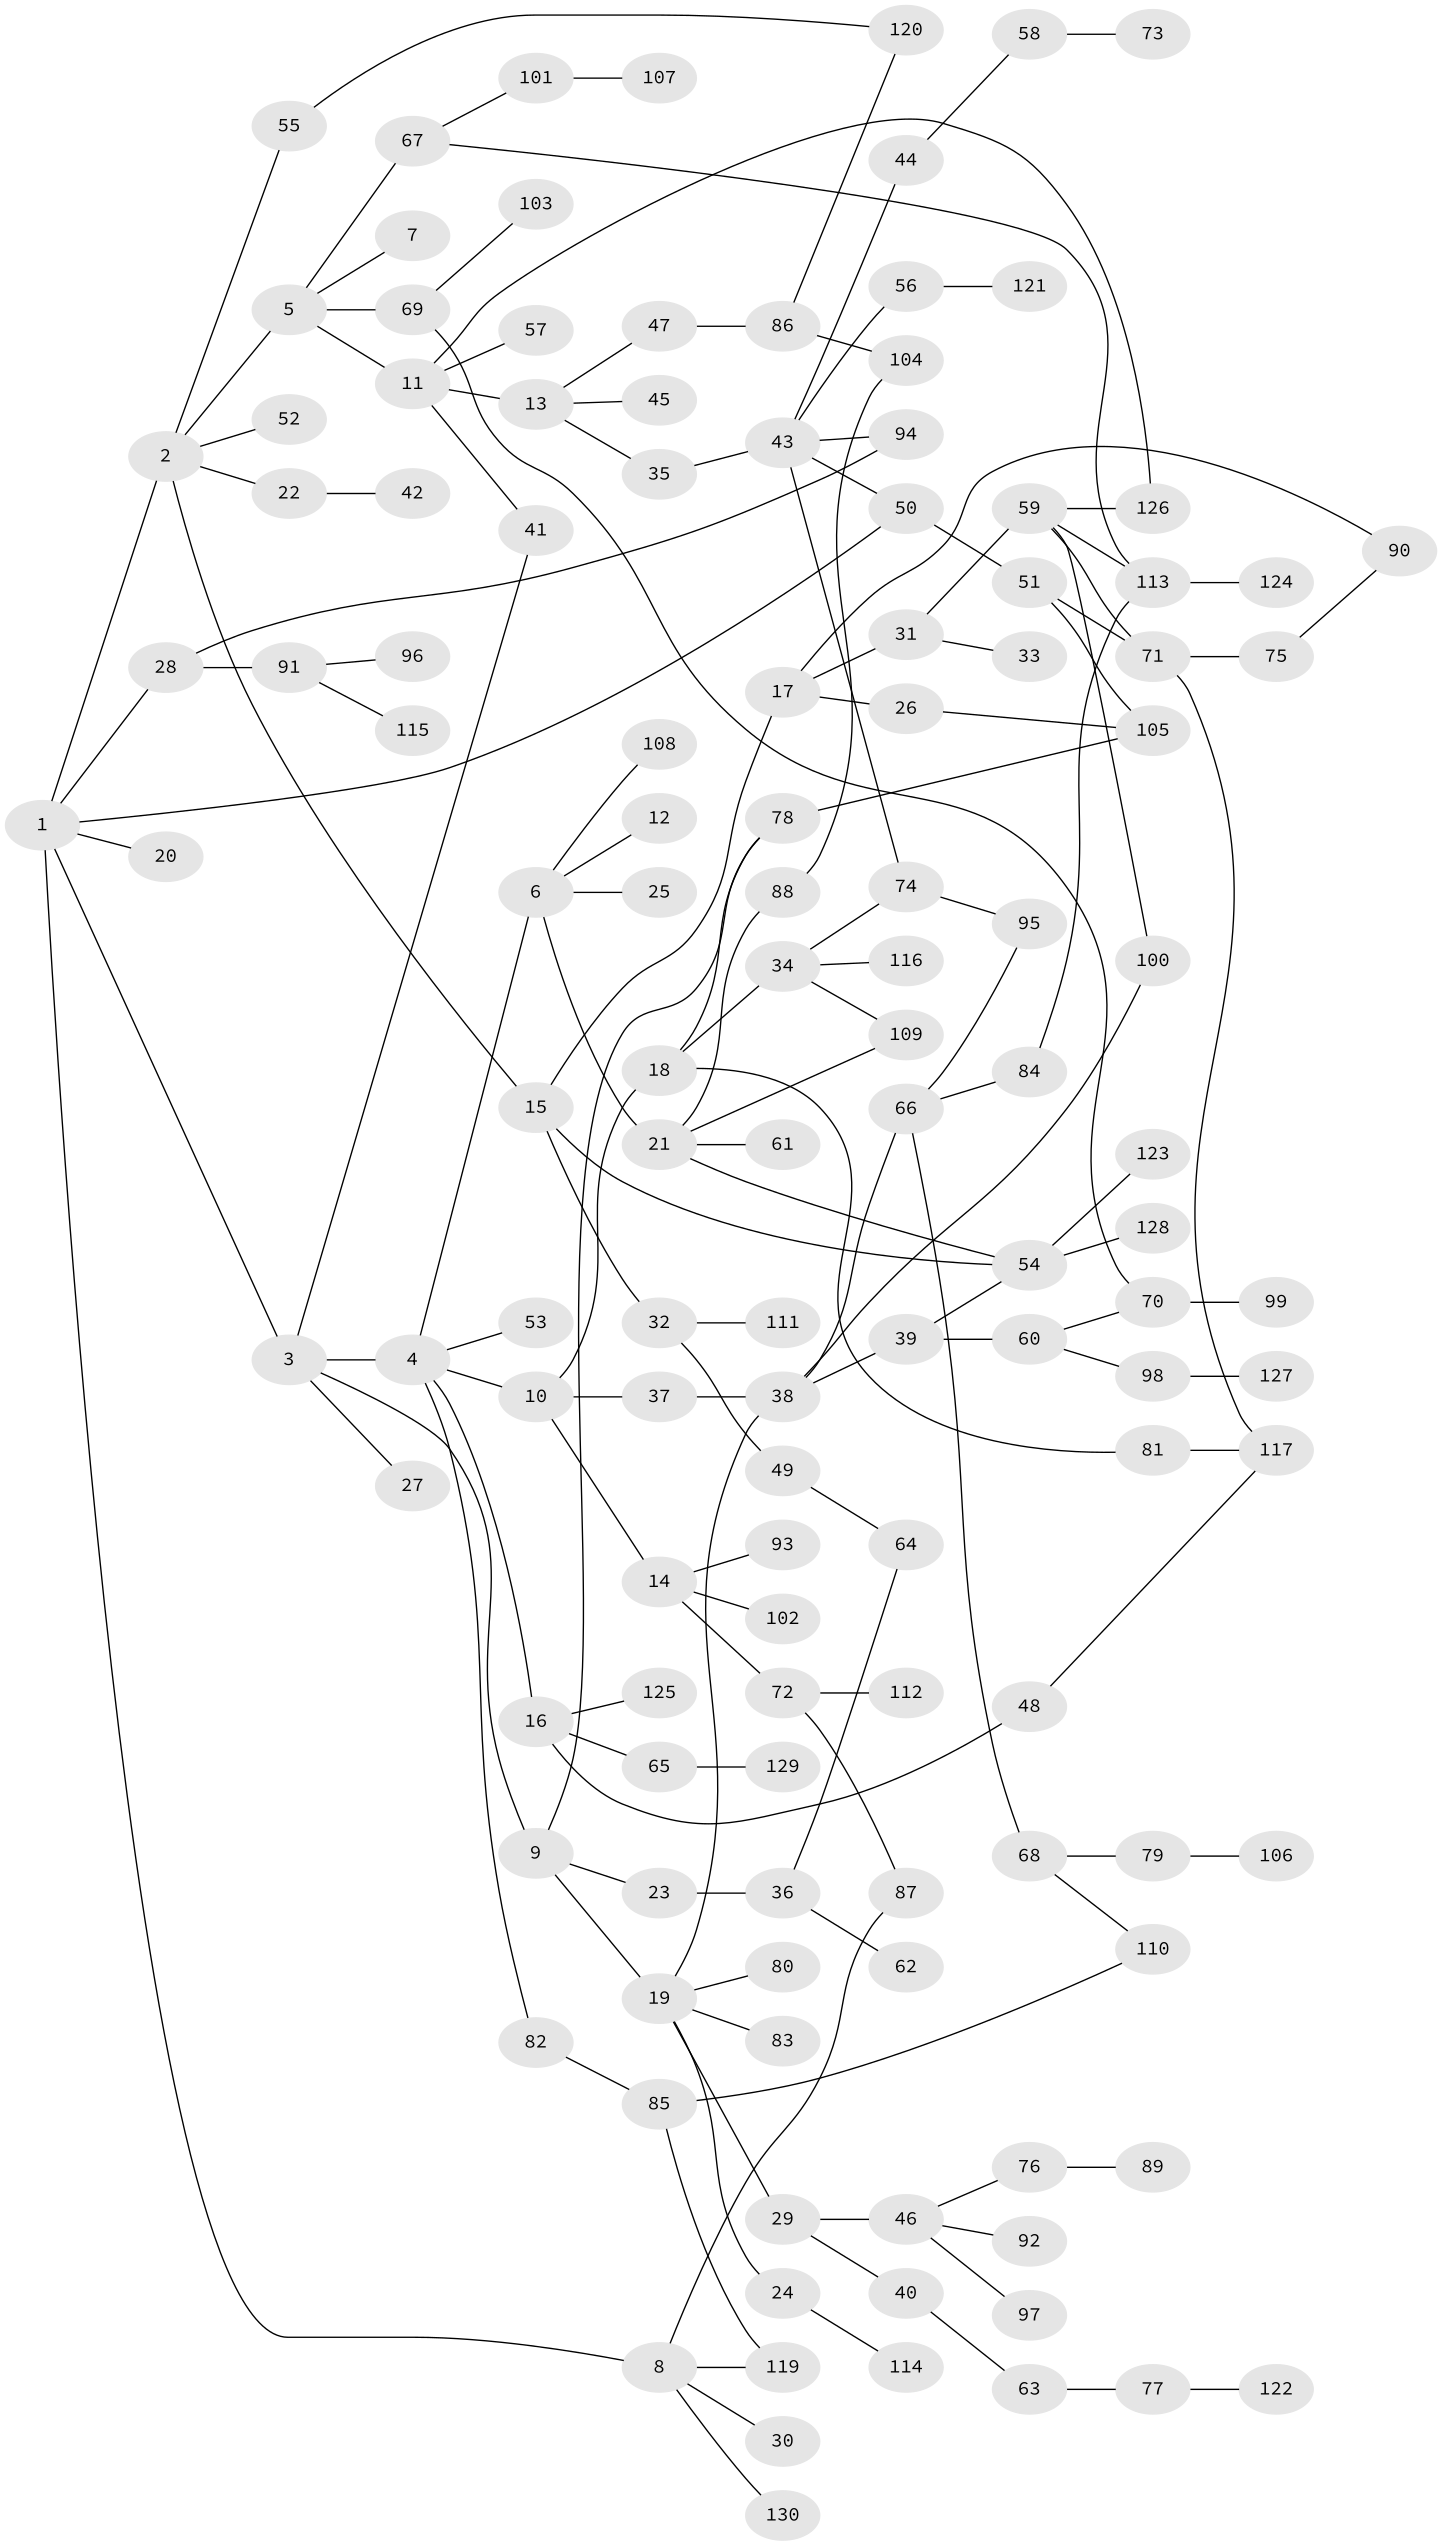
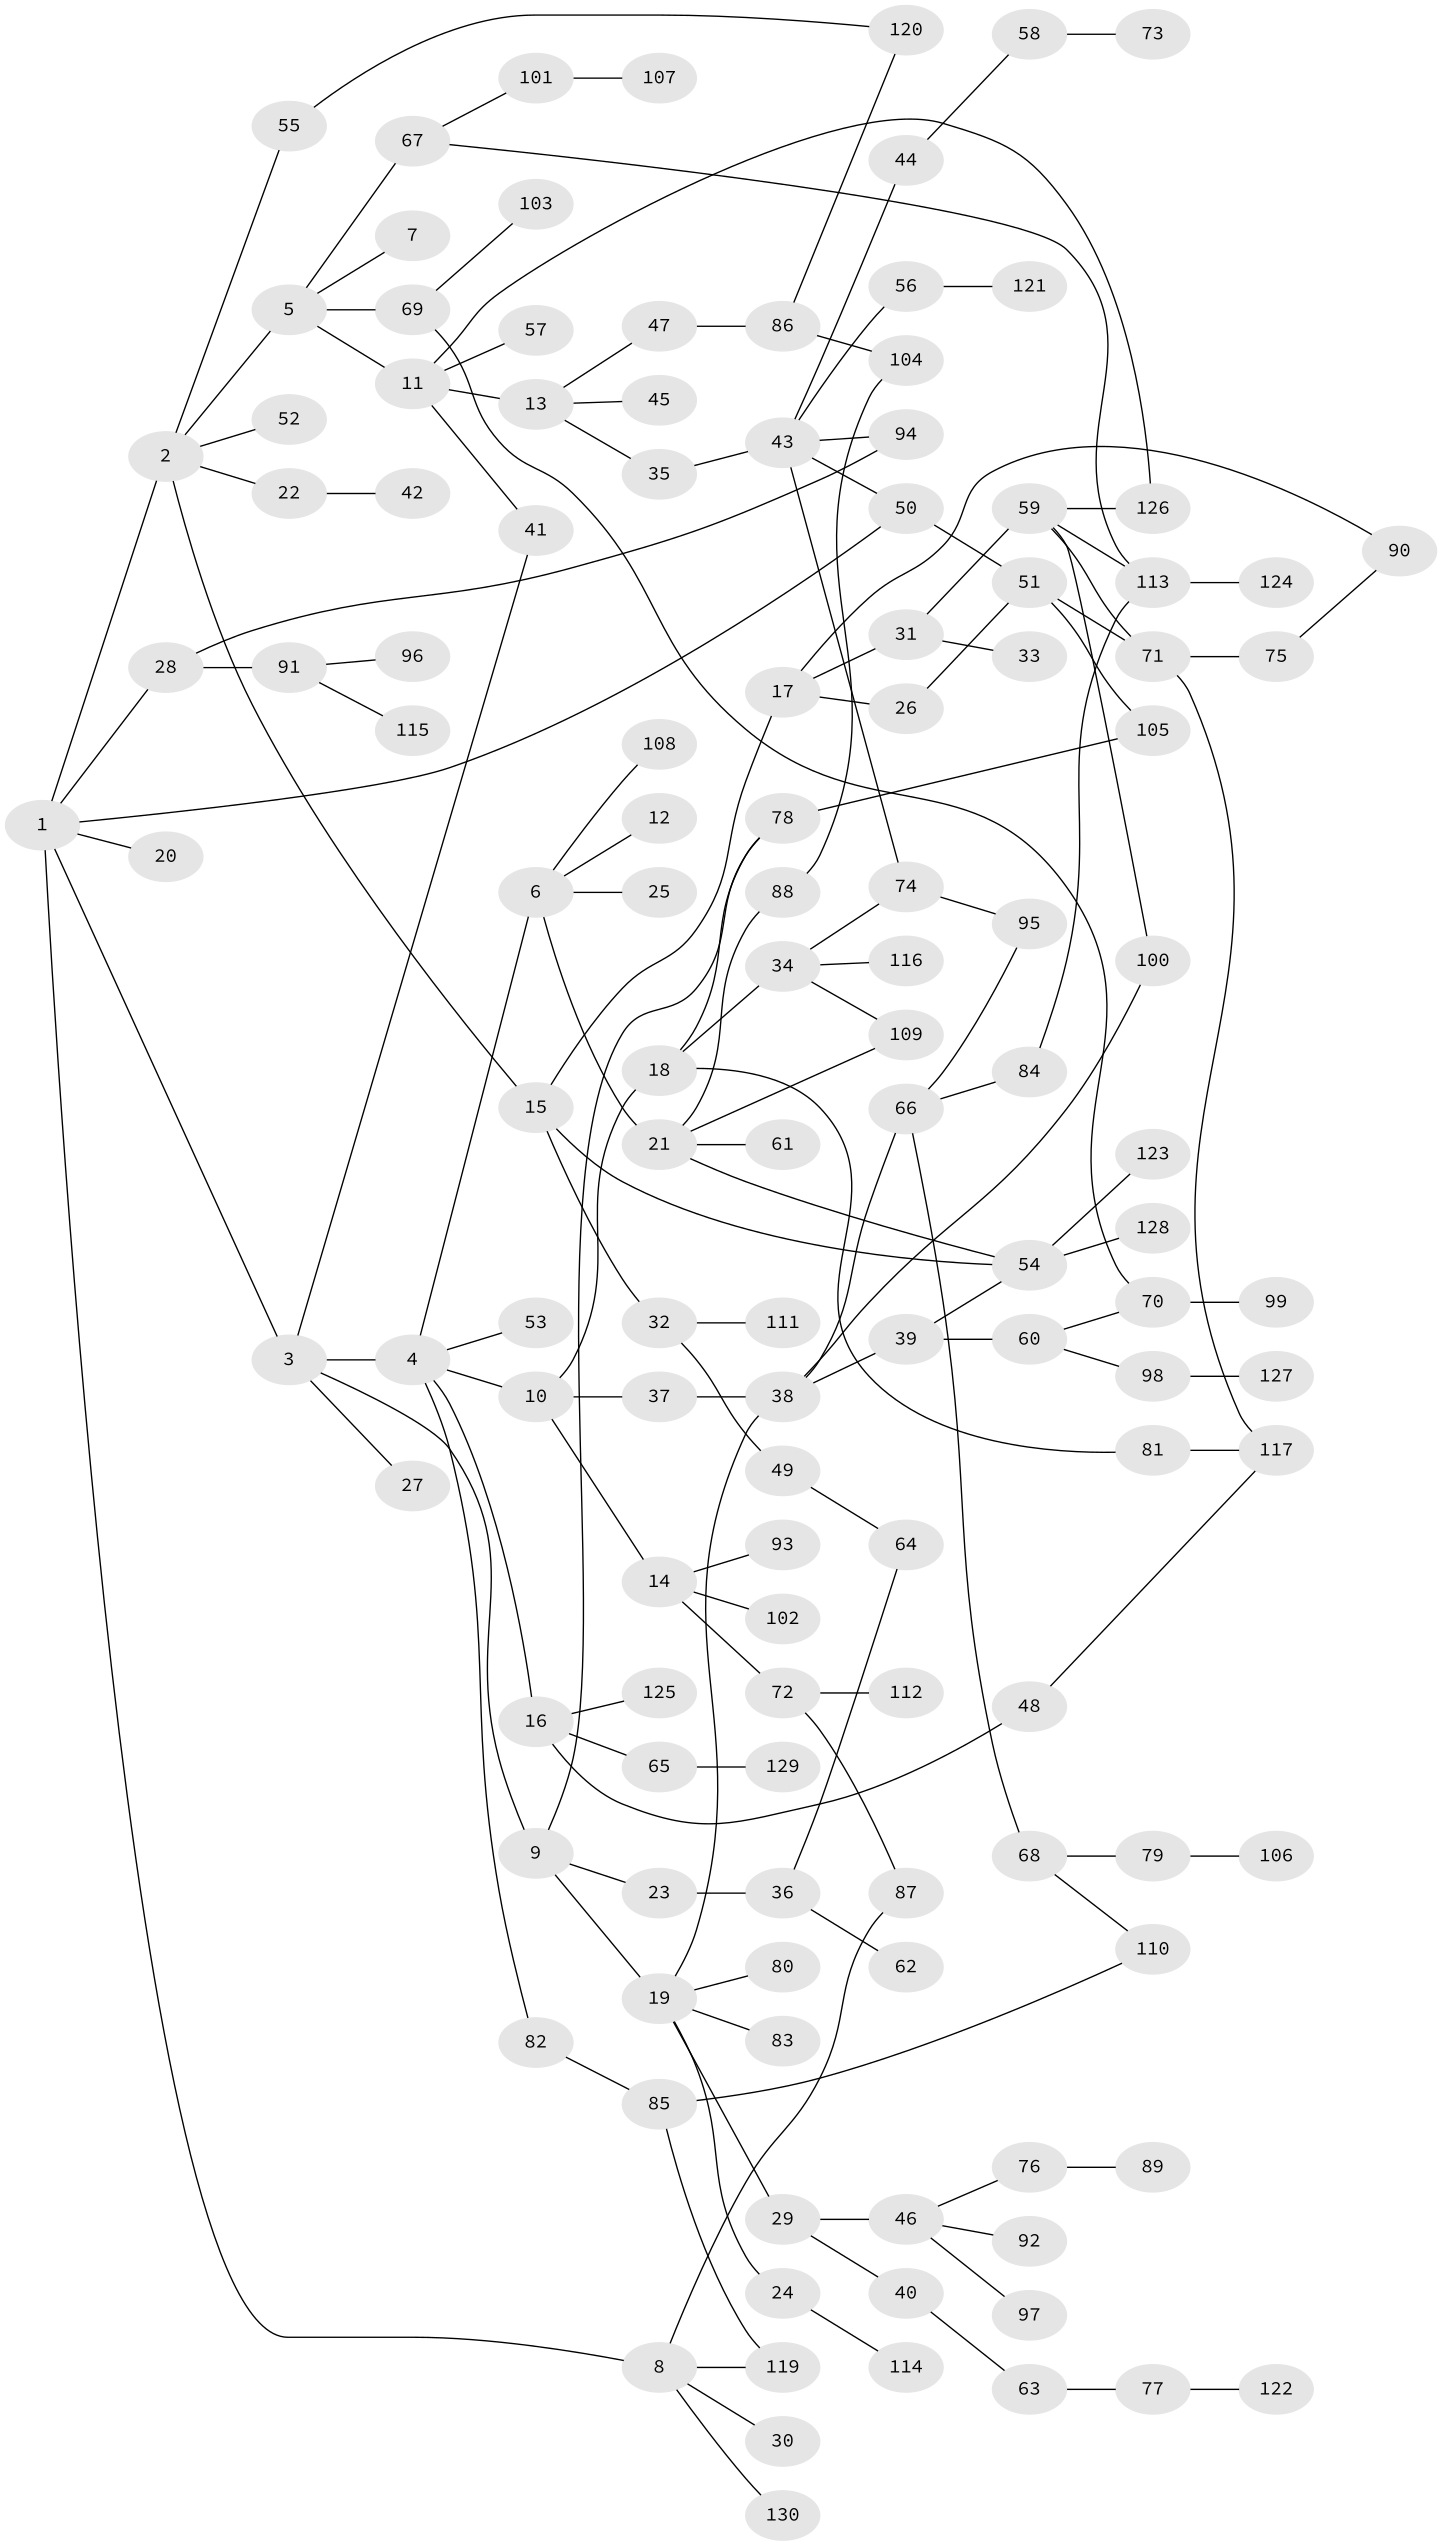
edge "26" -- "105": now "26" -- "51"
